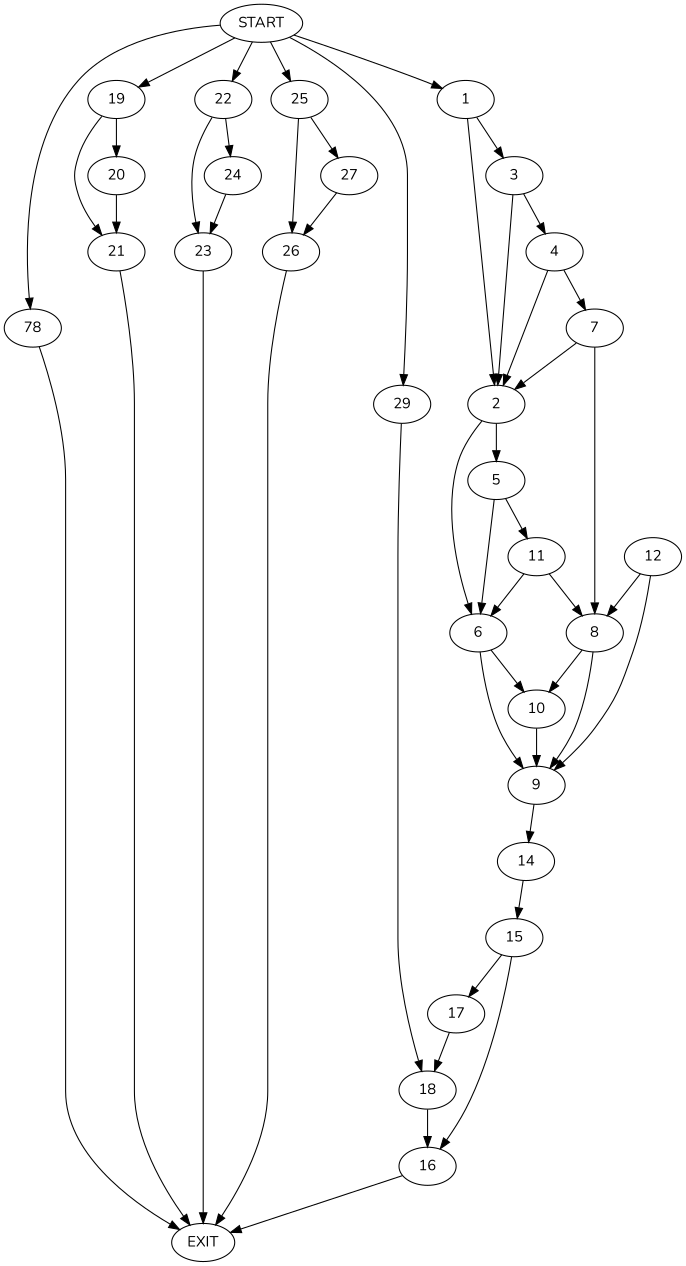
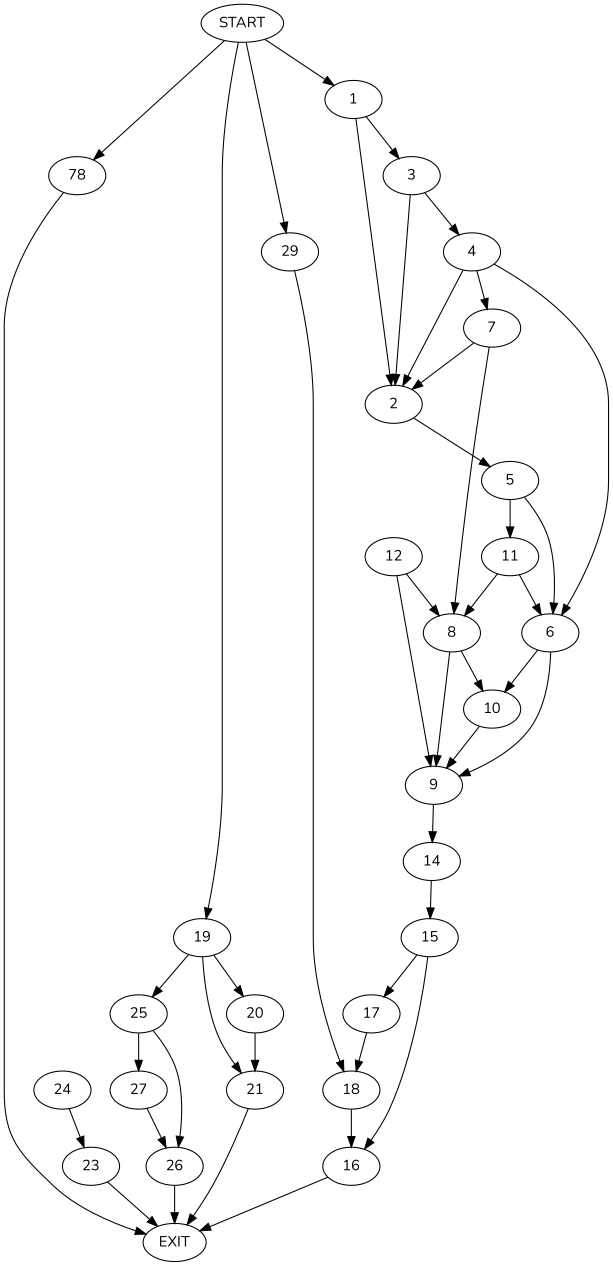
edge "START" -> "25": now "19" -> "25"
node "22": removed
edge "2" -> "6": now "4" -> "6"
